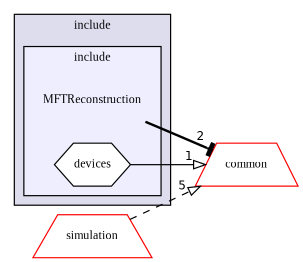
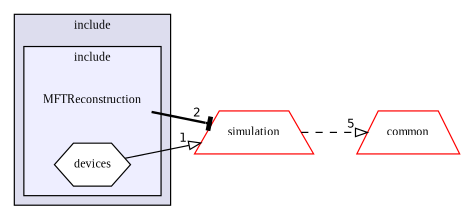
edge "MFTReconstruction" -> "common": now "MFTReconstruction" -> "simulation"
edge "devices" -> "common": now "devices" -> "simulation"
